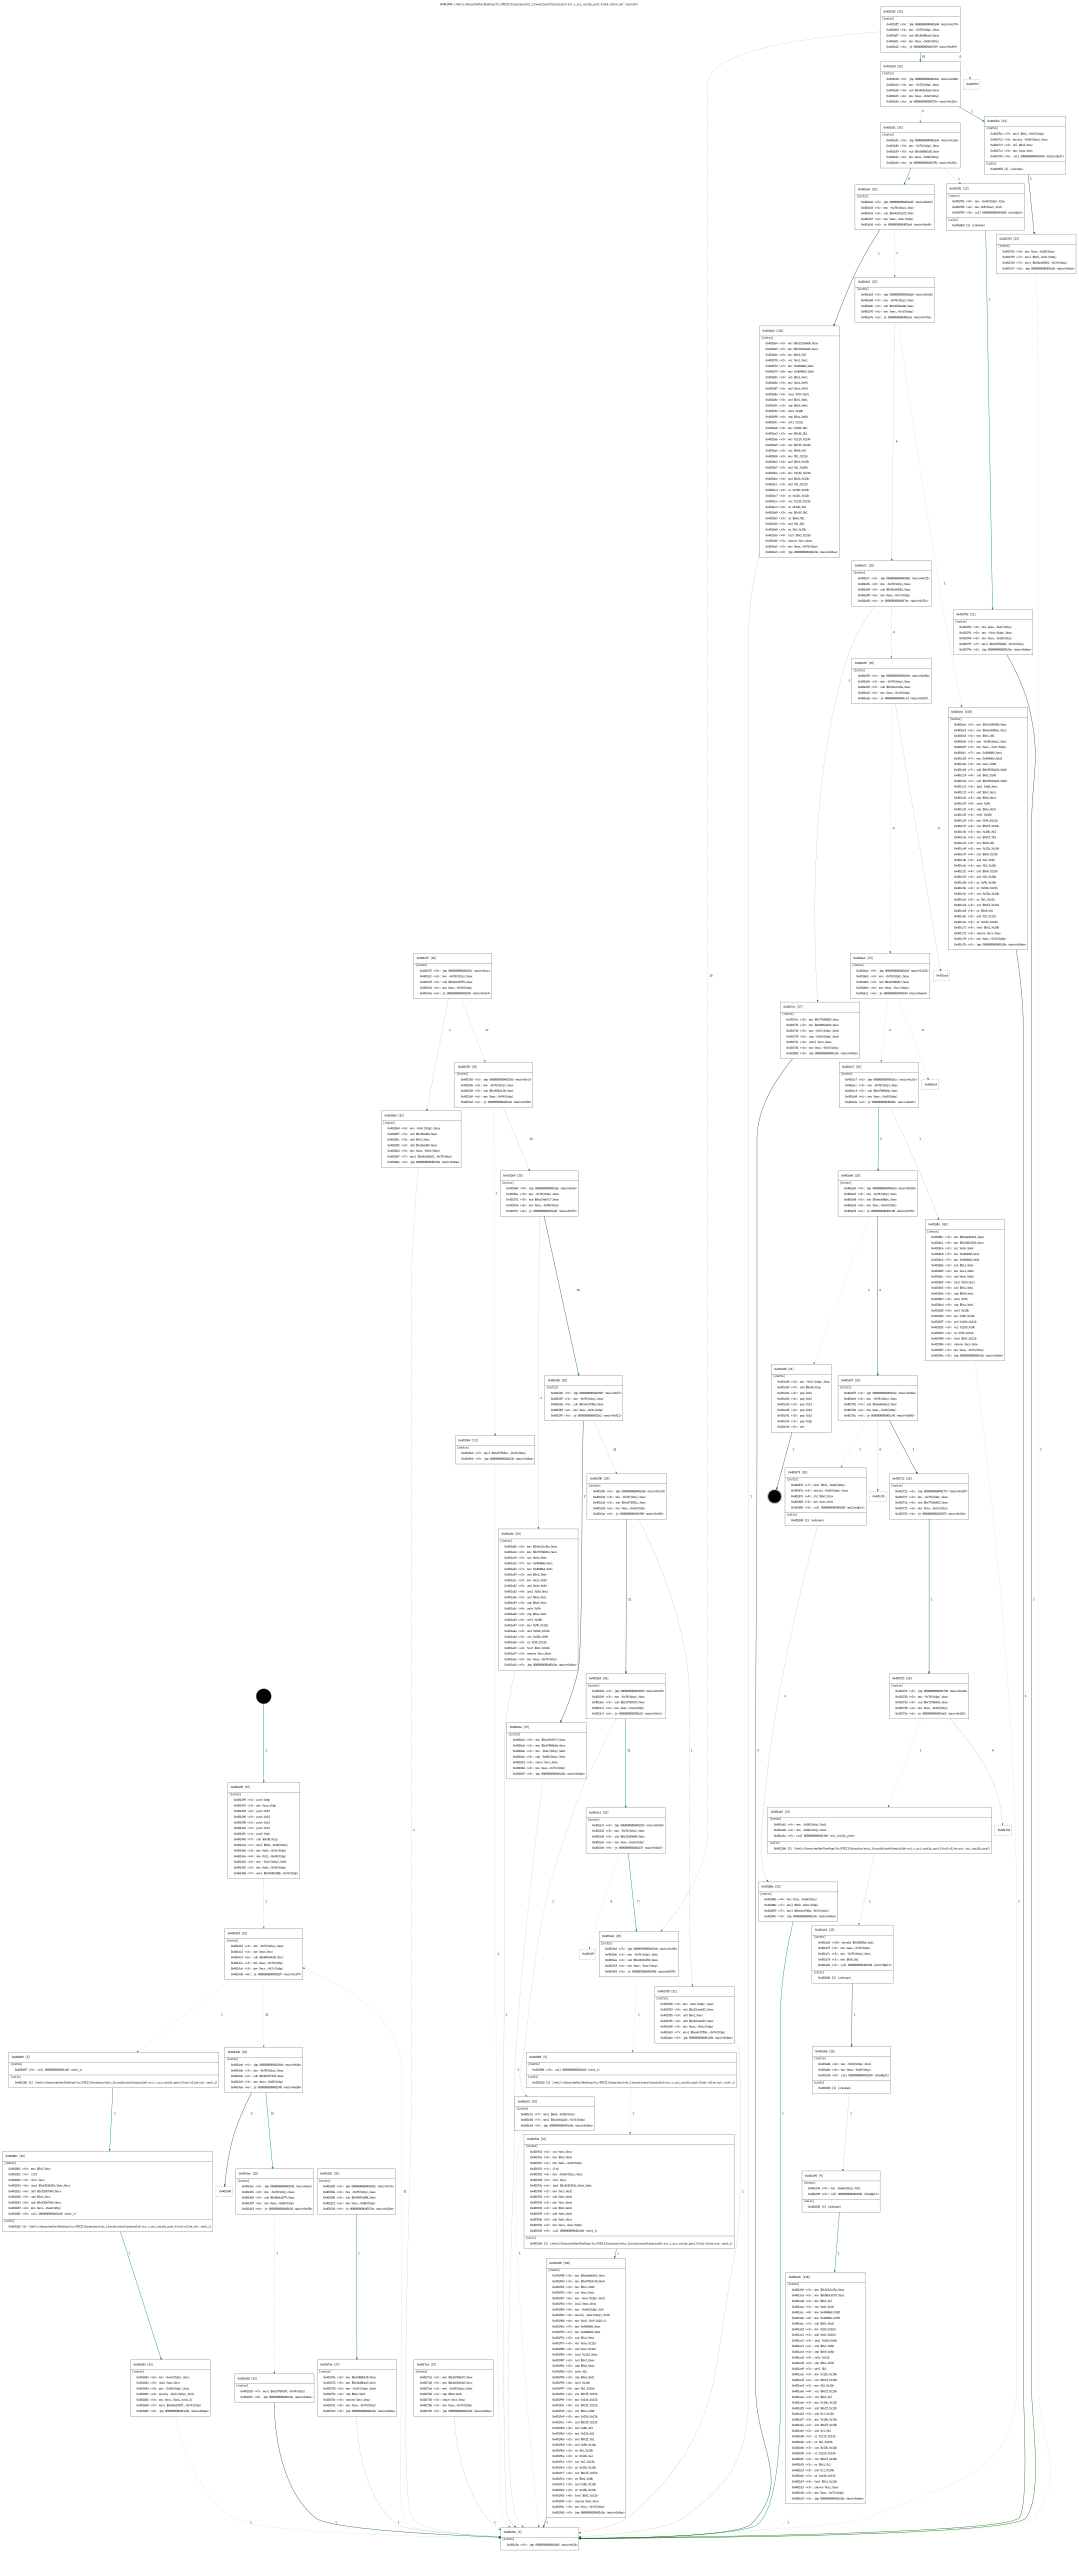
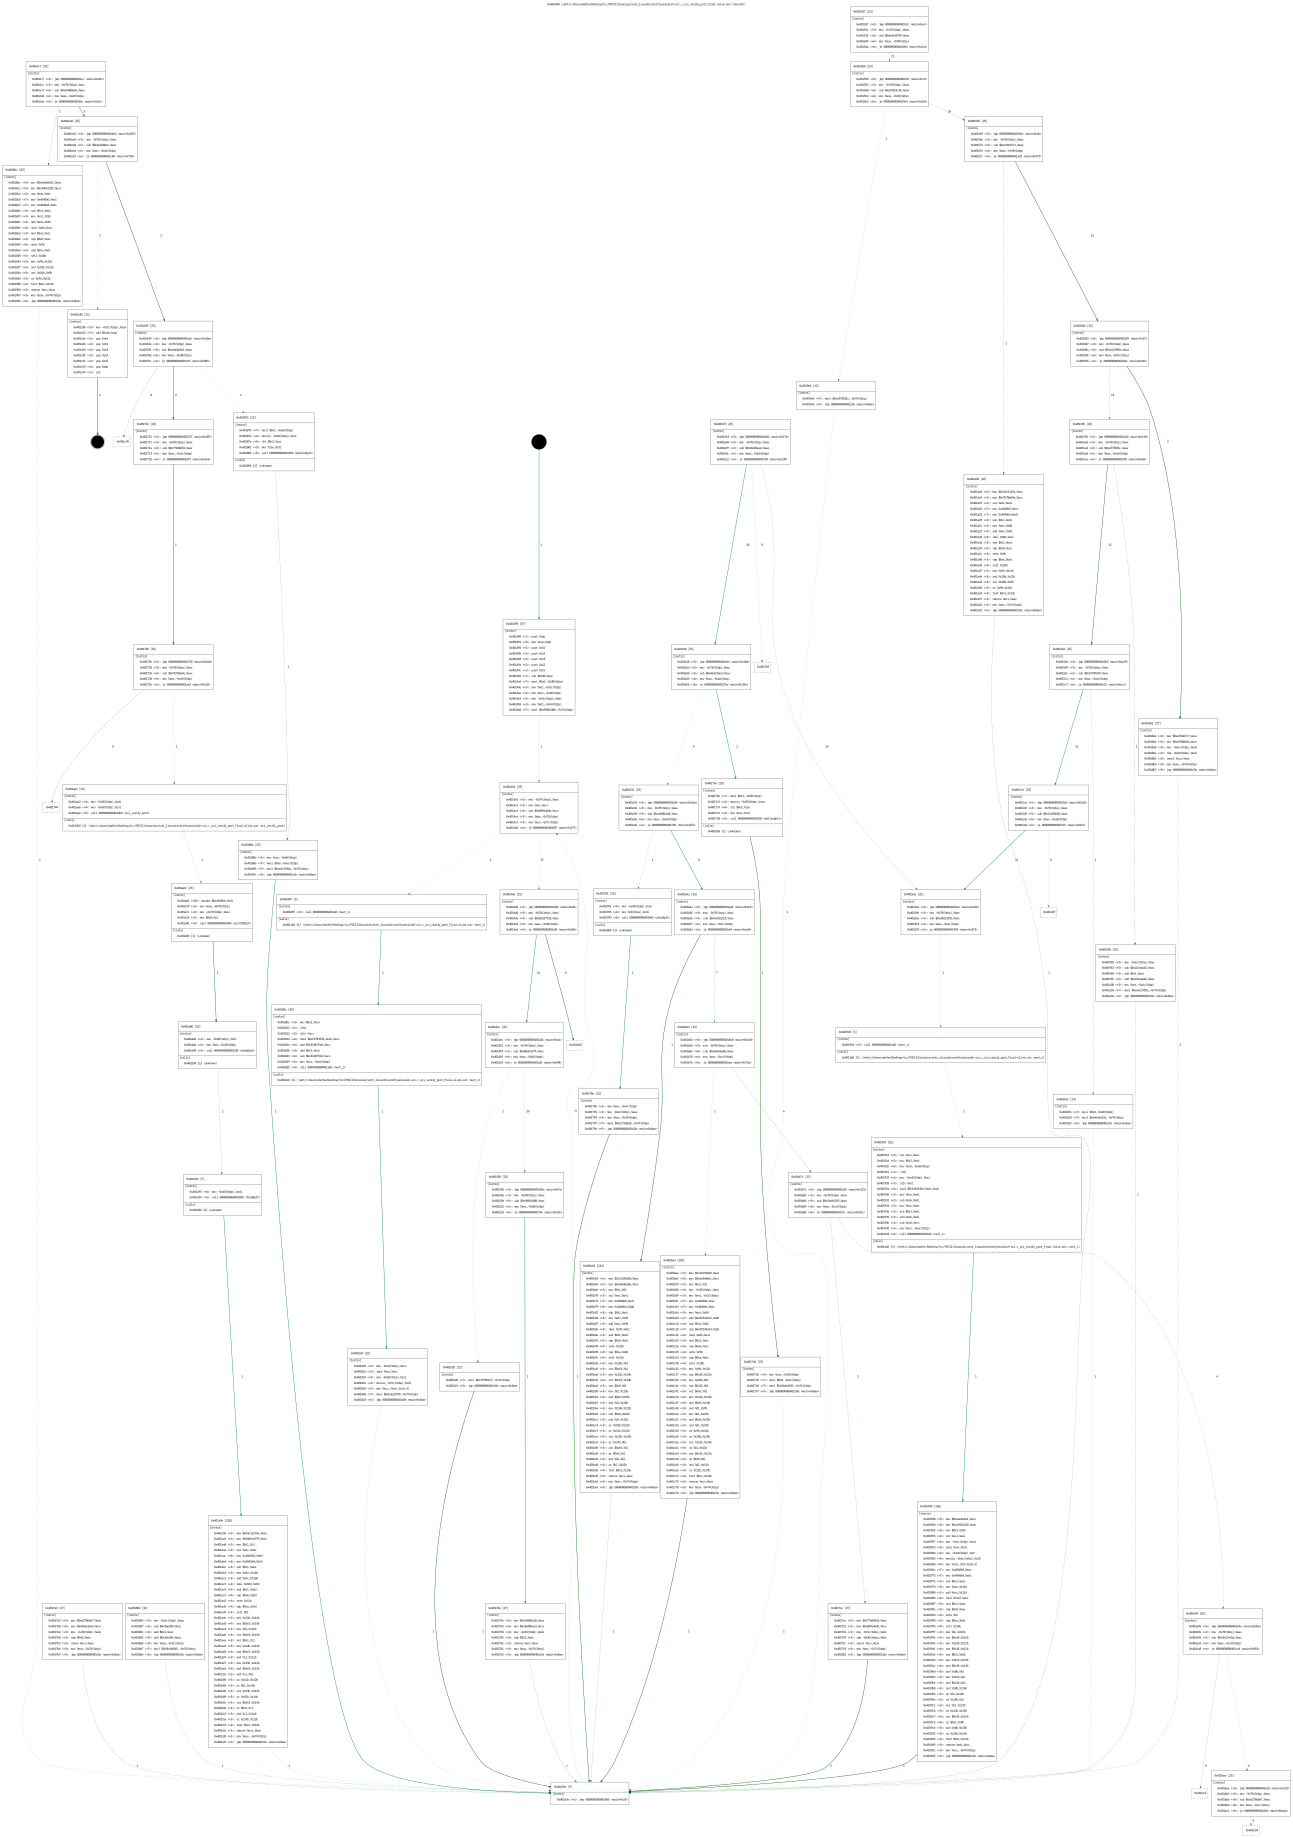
edge "0x4016ae [25]" -> "0x4016c7 [25]": removed, label "4"
edge "0x401537 [25]" -> "0x401854 [31]": removed, label "1"
edge "0x4014ec [25]" -> "0x401505 [25]": added, label "20"
